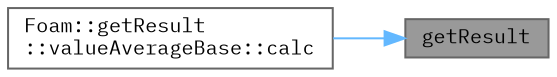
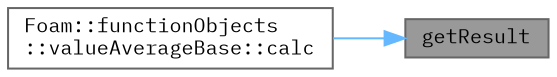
node "Foam::getResult ::valueAverageBase::calc": label "Foam::getResult ::valueAverageBase::calc" -> "Foam::functionObjects ::valueAverageBase::calc"
